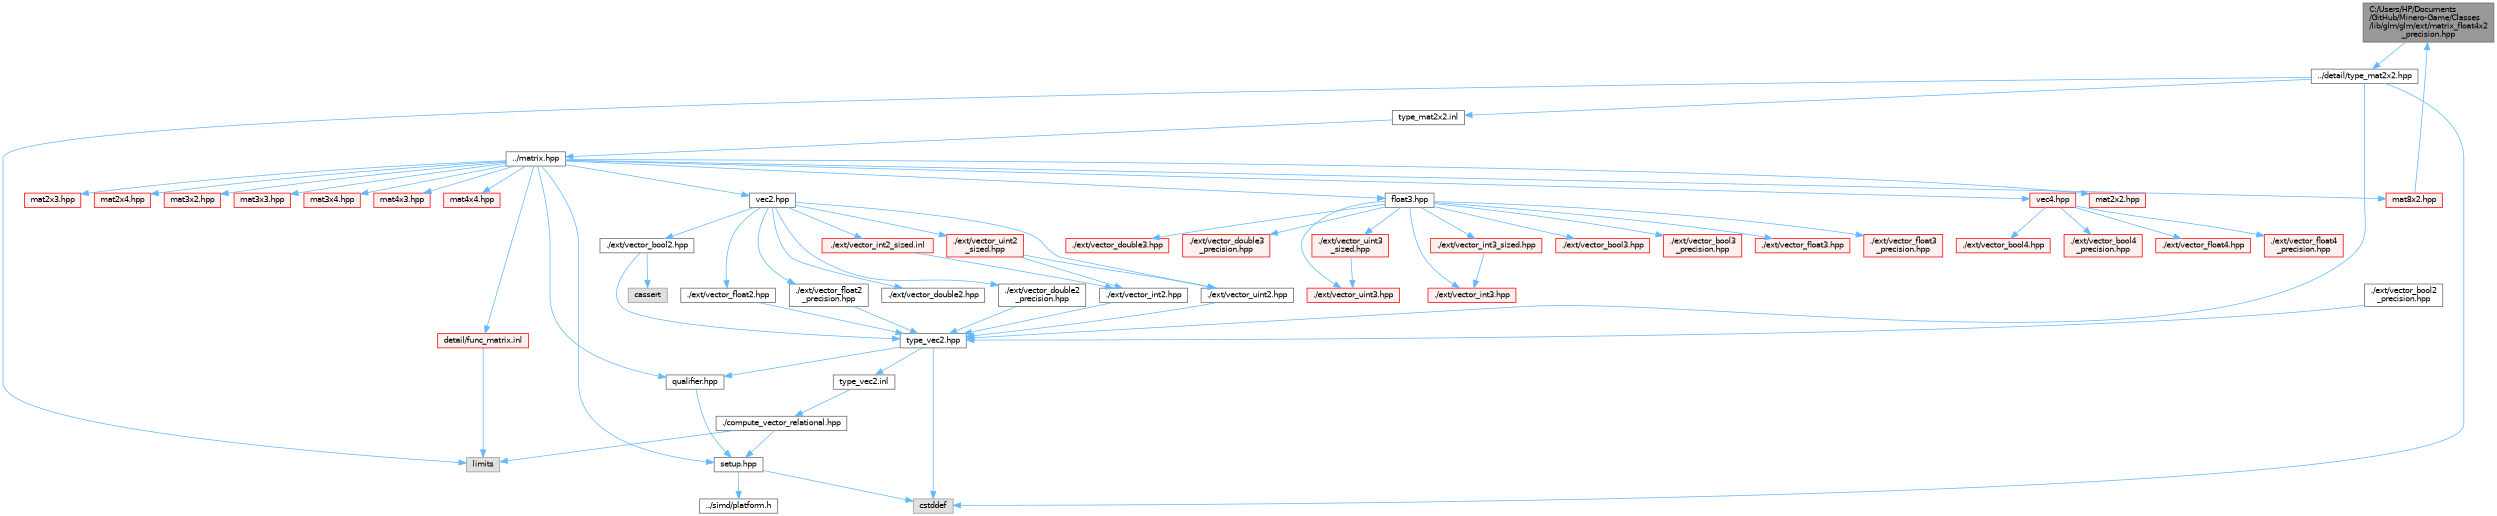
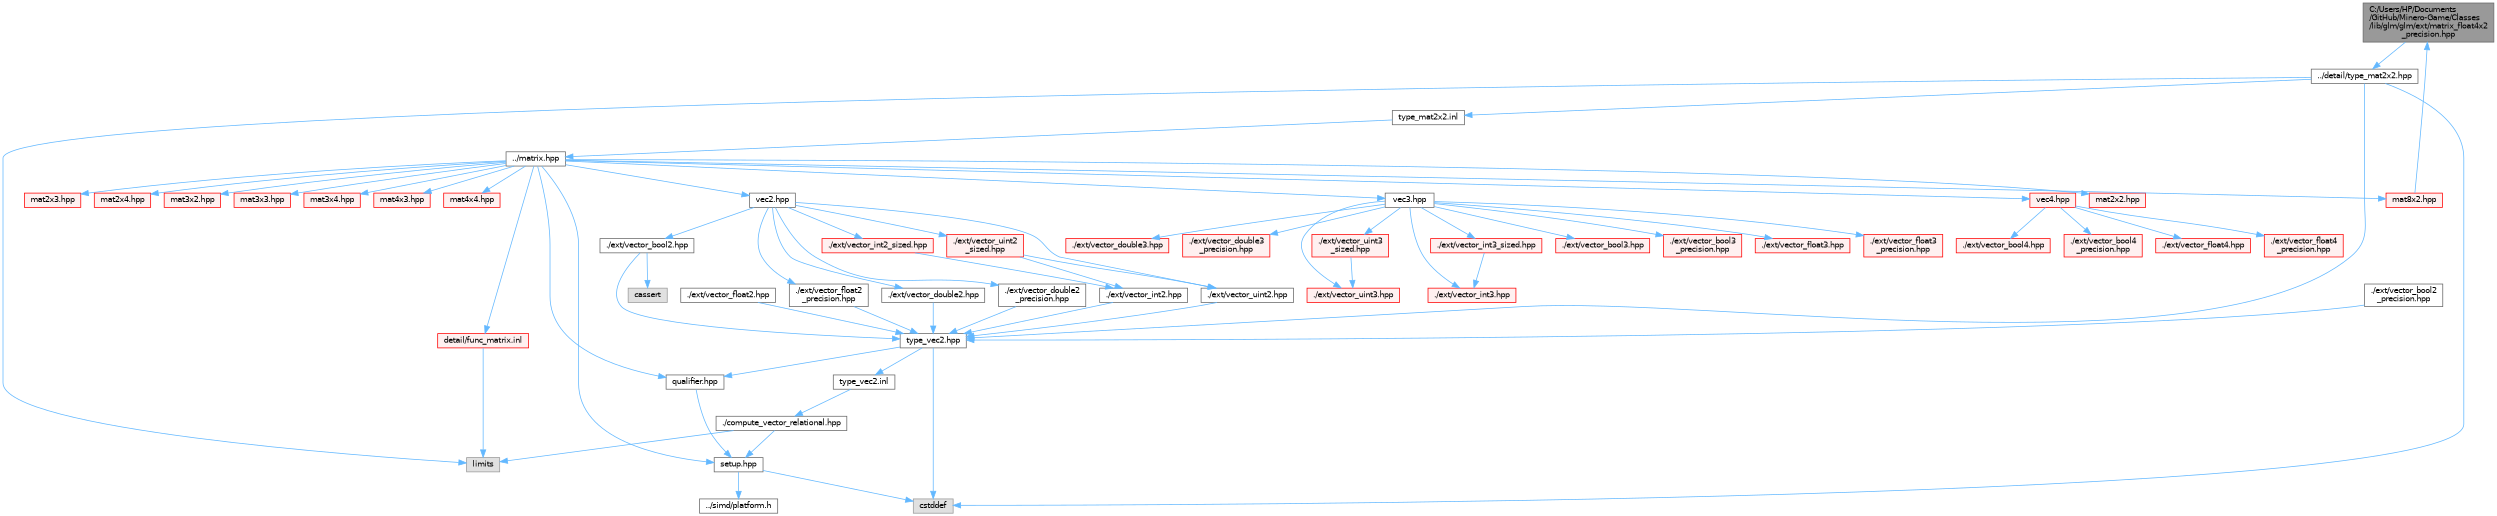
node "float3.hpp": label "float3.hpp" -> "vec3.hpp"
edge "vec2.hpp" -> "./ext/vector_float2.hpp": removed
node "./ext/vector_int2_sized.inl": label "./ext/vector_int2_sized.inl" -> "./ext/vector_int2_sized.hpp"
edge "./ext/vector_double2.hpp" -> "type_vec2.hpp": added
